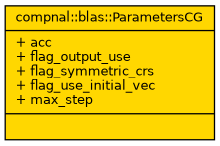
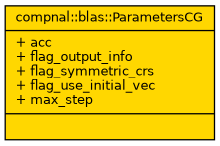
node "compnal::blas::ParametersCG": text "+ flag_output_use" -> "+ flag_output_info"
